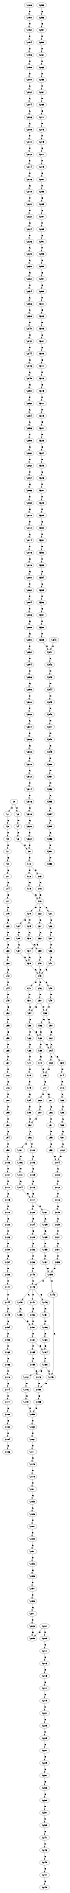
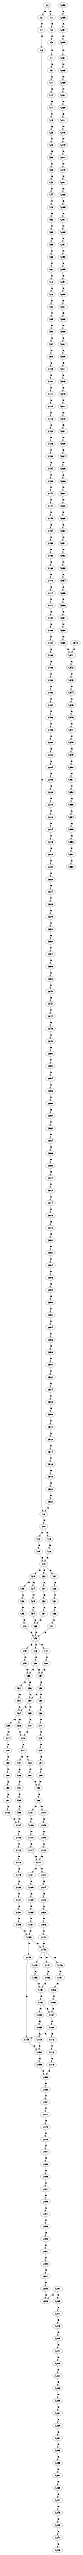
edge "S186" -> "S188": added, label "G"
